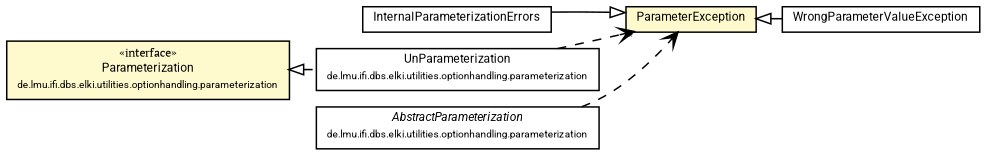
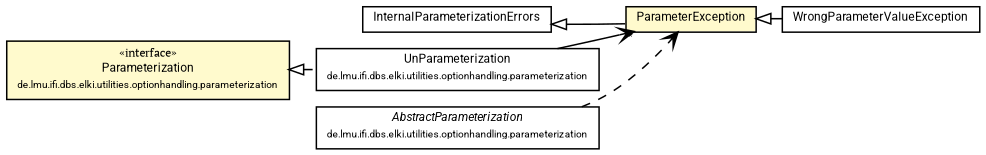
edge "InternalParameterizationErrors" -> "ParameterException": reversed
edge "UnParameterization" -> "ParameterException": style dashed -> solid
